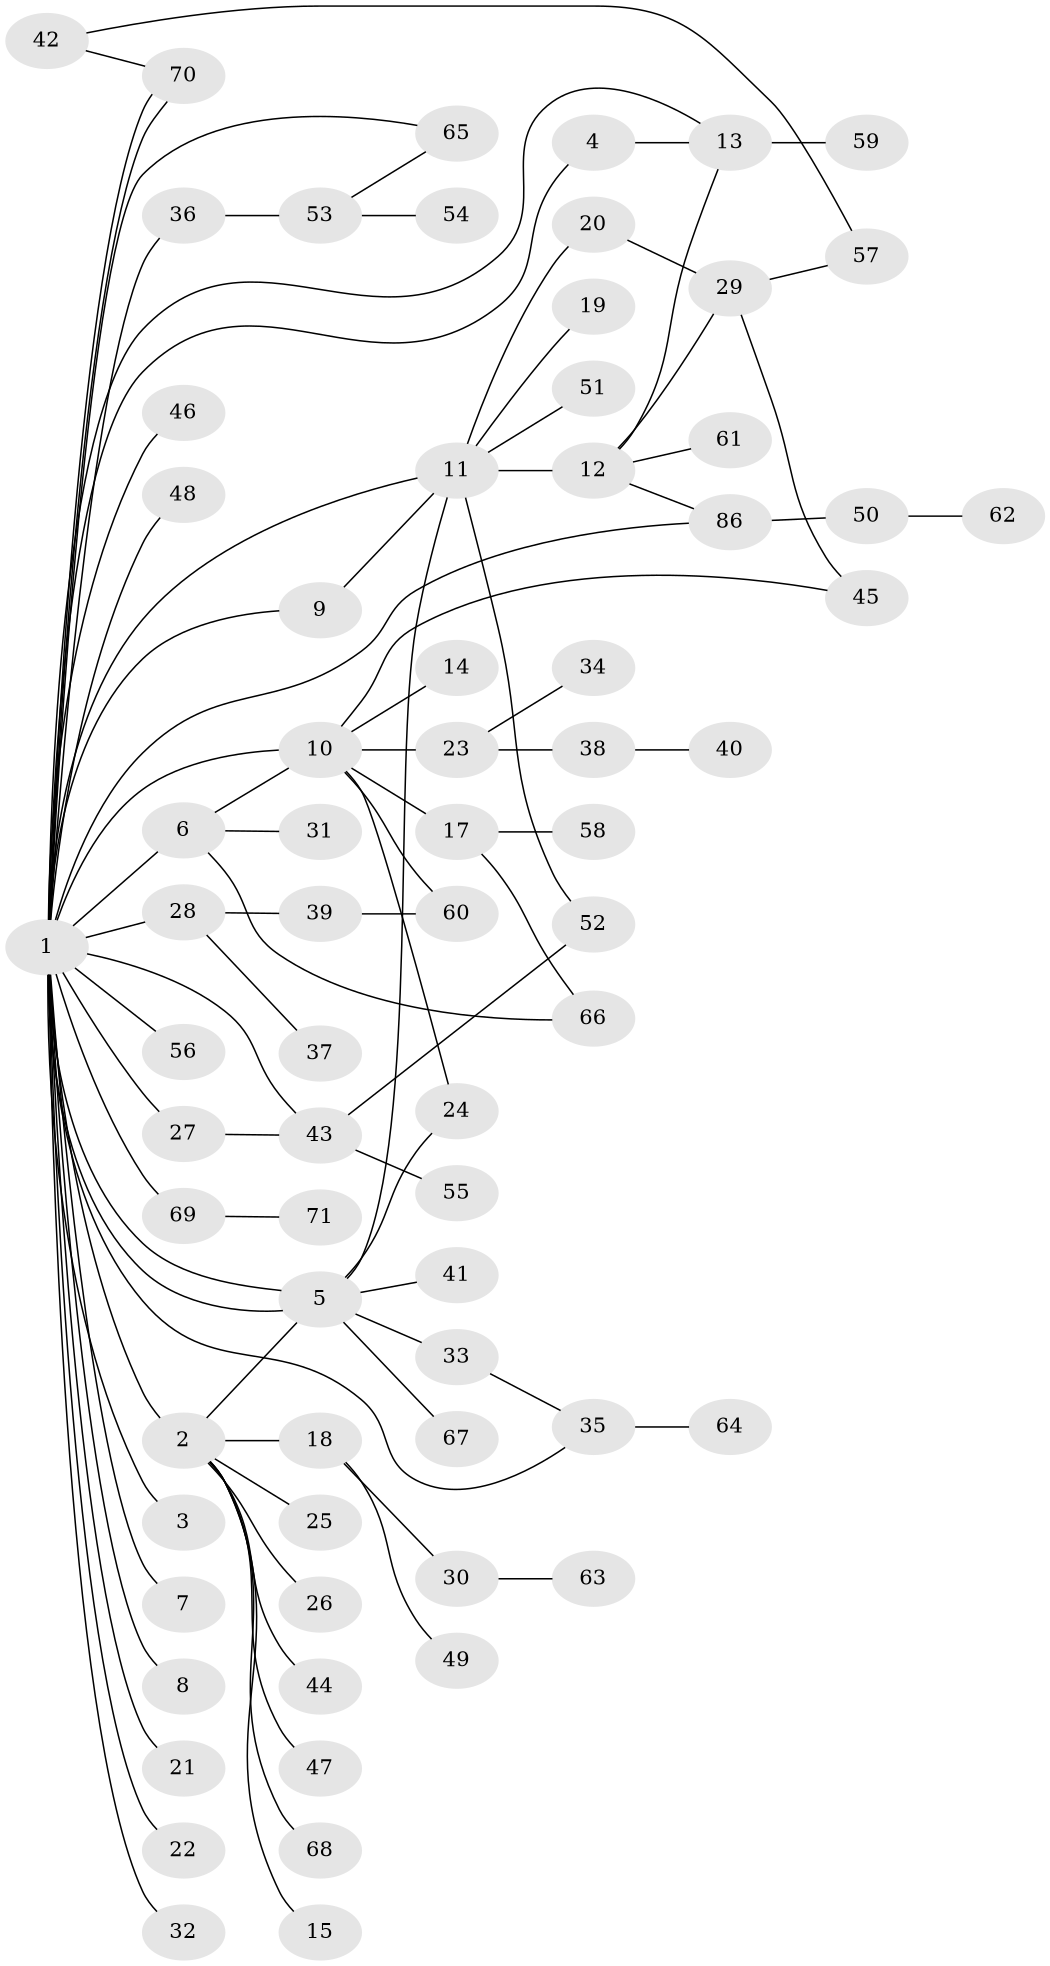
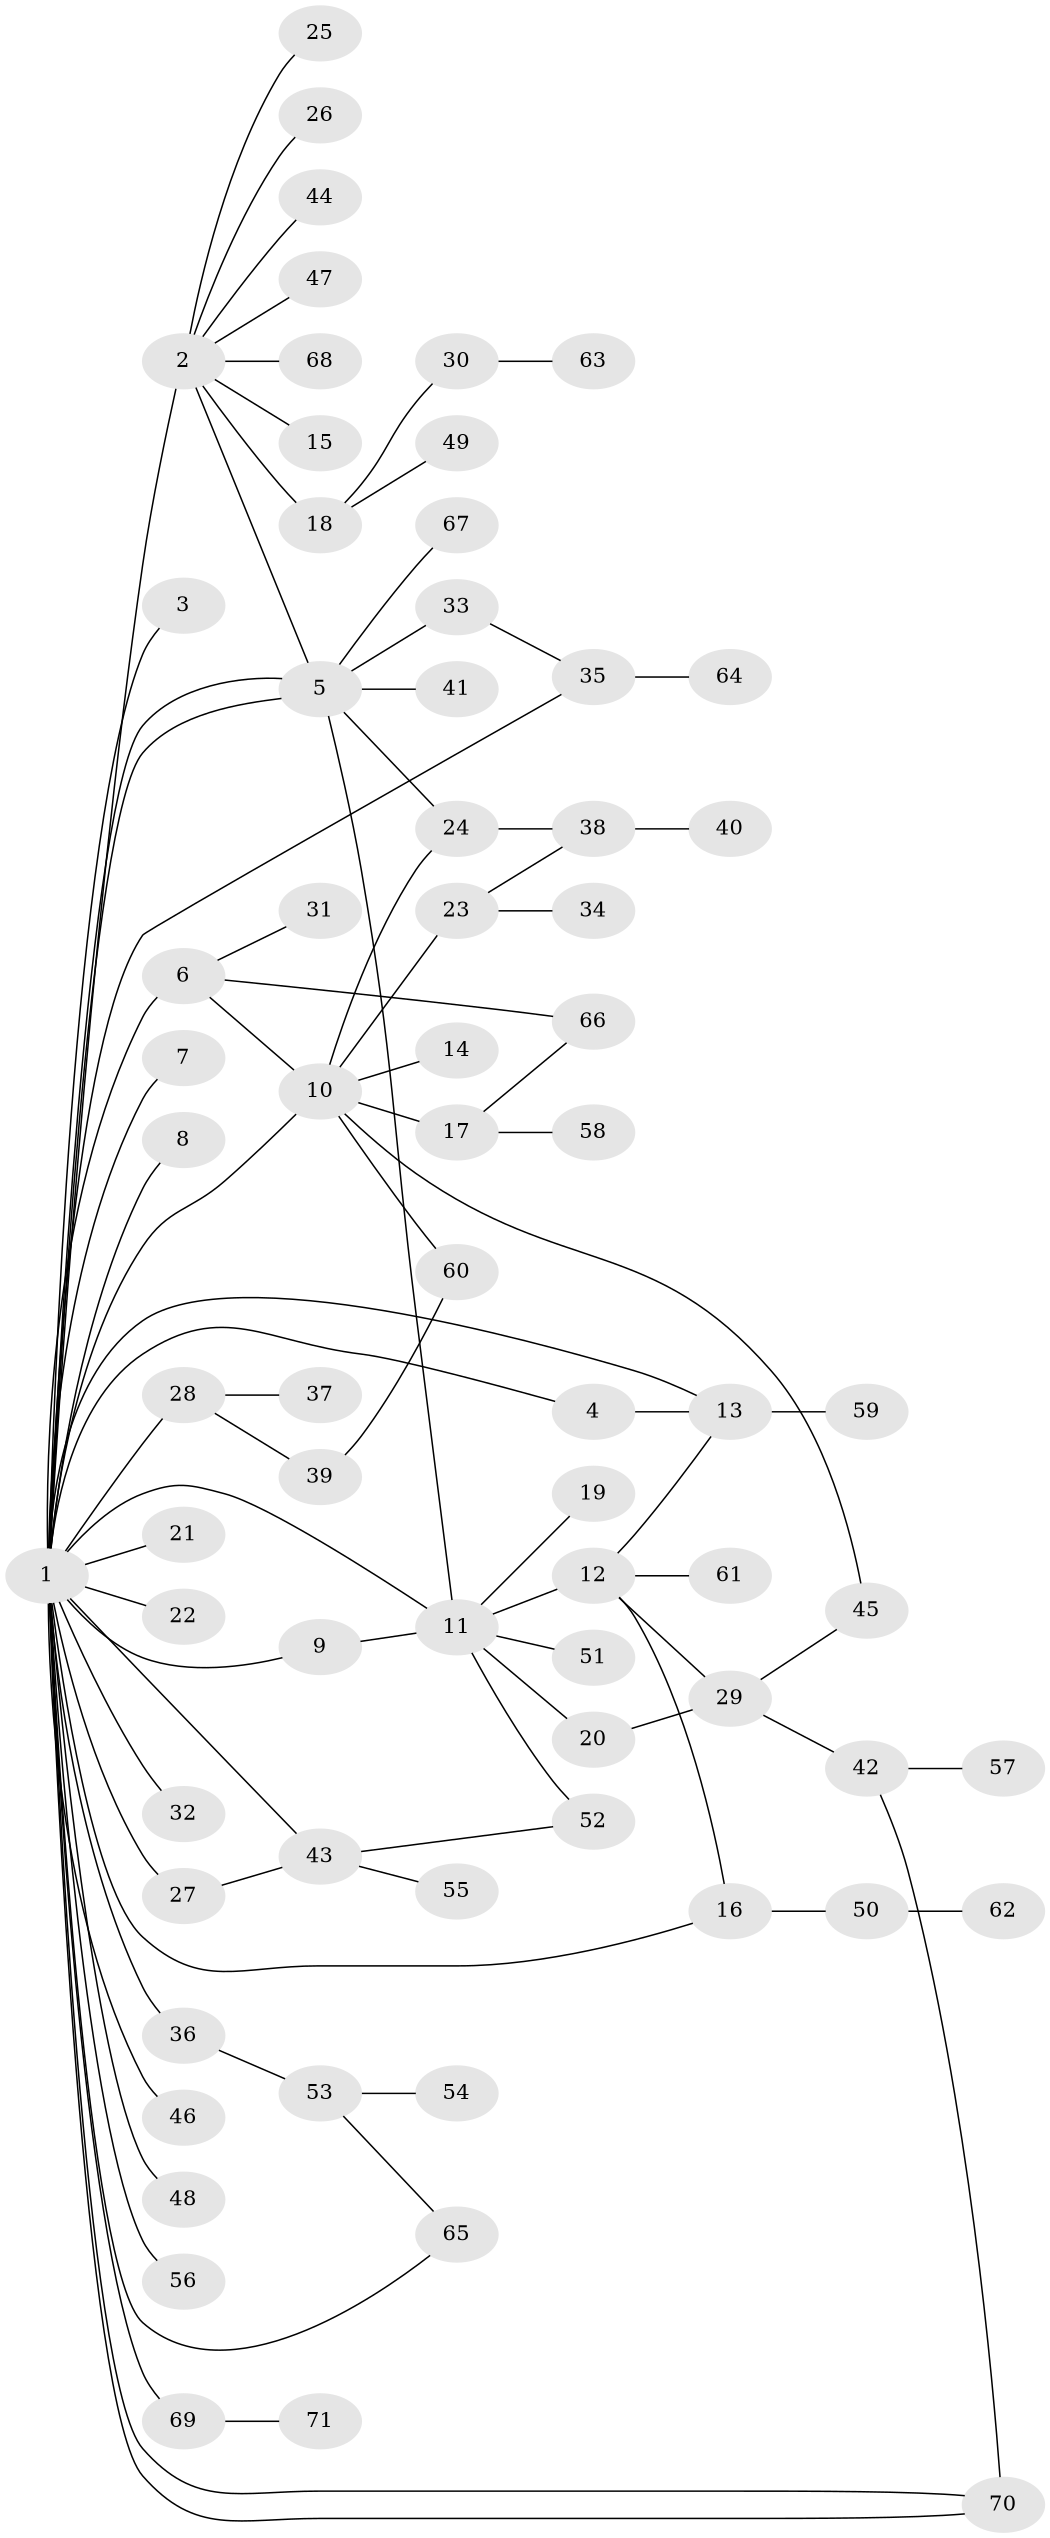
edge "57" -- "29": now "42" -- "29"
node "86": label "86" -> "16"
edge "24" -- "38": added
